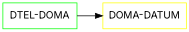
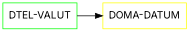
node "DTEL-DOMA": label "DTEL-DOMA" -> "DTEL-VALUT"
